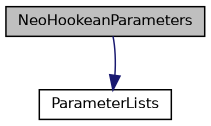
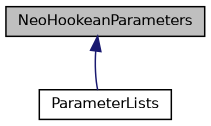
edge "NeoHookeanParameters" -> "ParameterLists": reversed
